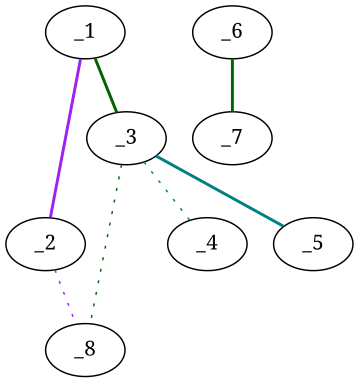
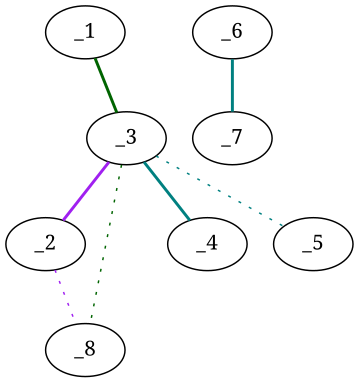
edge "_6" -- "_7": color darkgreen -> teal
edge "_1" -- "_2": now "_3" -- "_2"
edge "_3" -- "_4": style dotted -> bold
edge "_3" -- "_5": style bold -> dotted
